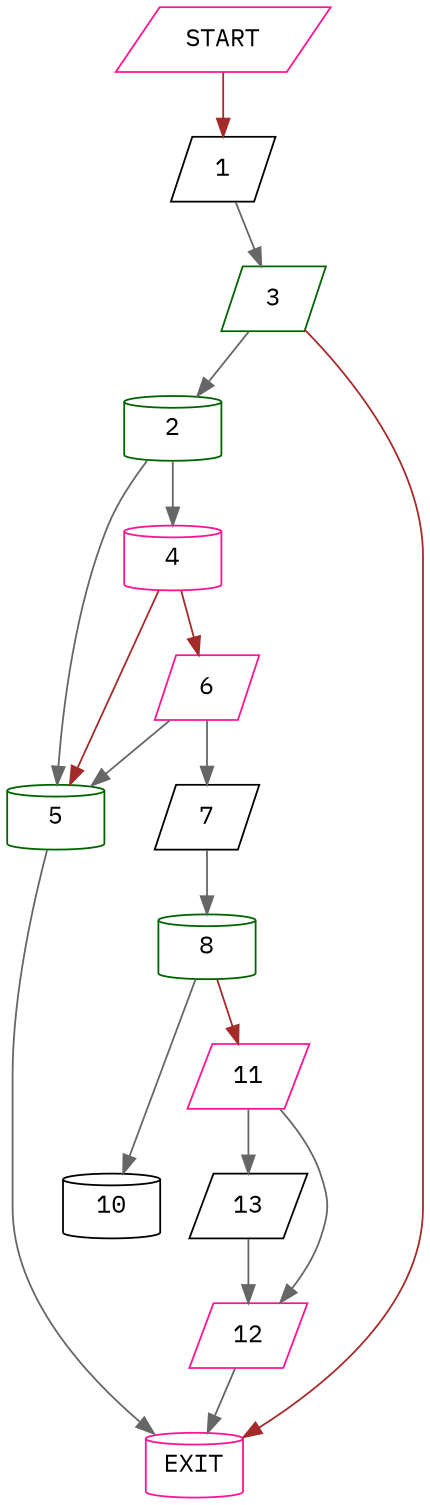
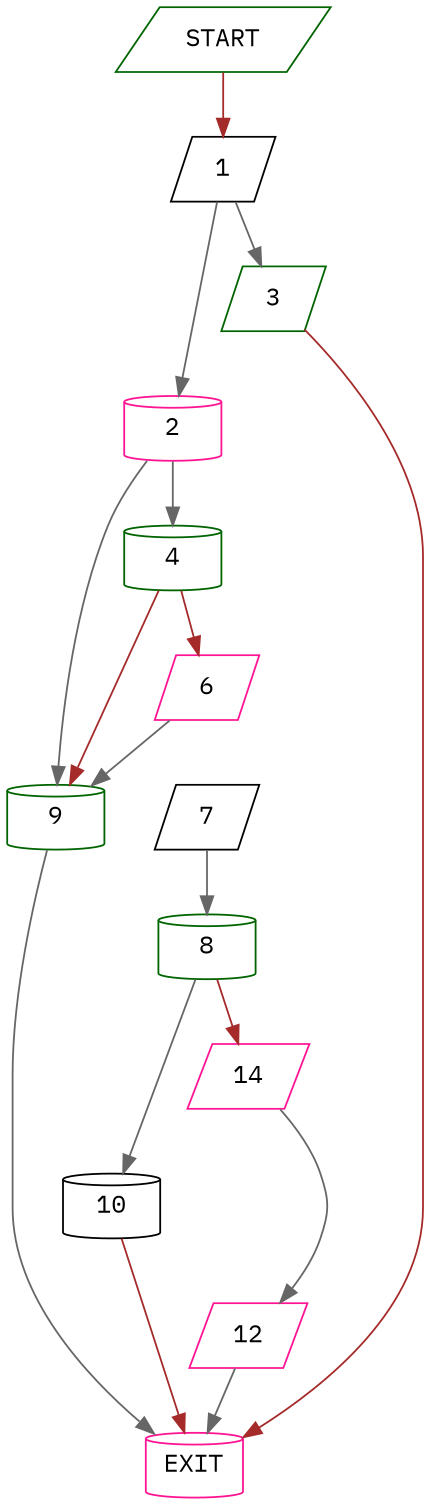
node "START": color deeppink -> darkgreen
edge "3" -> "2": now "1" -> "2"
node "2": color darkgreen -> deeppink
node "4": color deeppink -> darkgreen
edge "6" -> "7": removed
node "5": label "5" -> "9"
node "11": label "11" -> "14"
node "13": removed
edge "10" -> "EXIT": added
